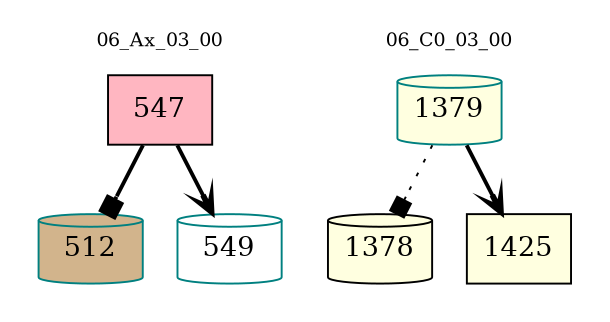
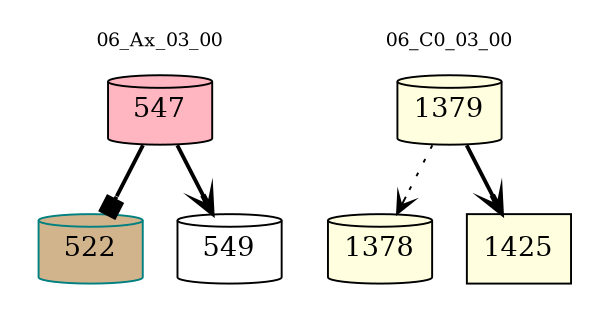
node "547": shape box -> cylinder
node "1379": color teal -> black
edge "1379" -> "1378": arrowhead box -> vee
node "512": label "512" -> "522"
node "549": color teal -> black
